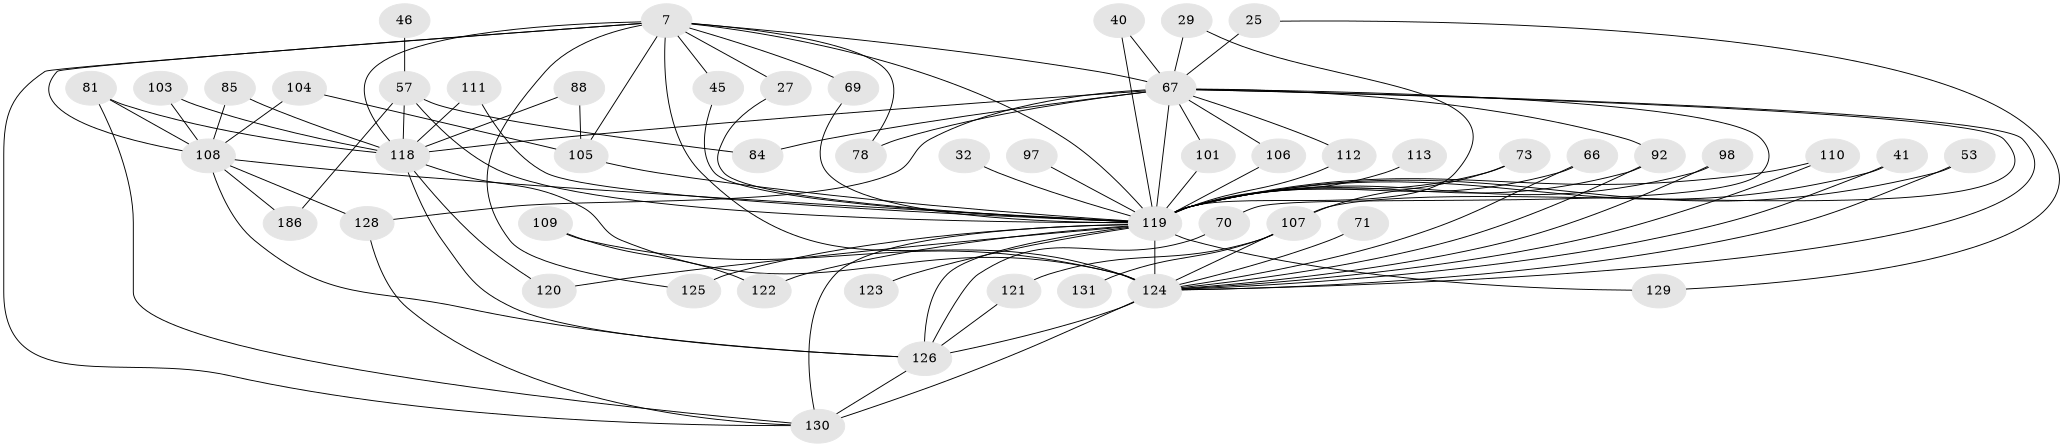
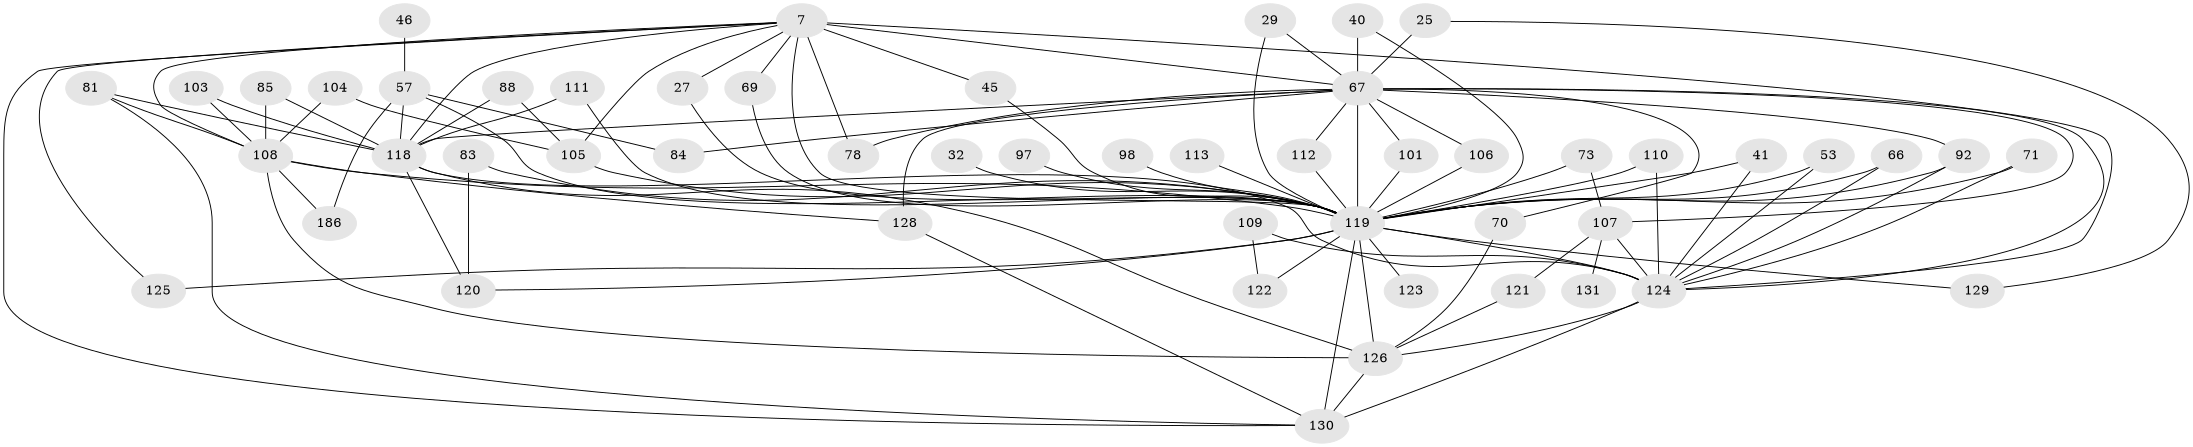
node "83": added
edge "71" -- "119": added
edge "98" -- "124": removed
